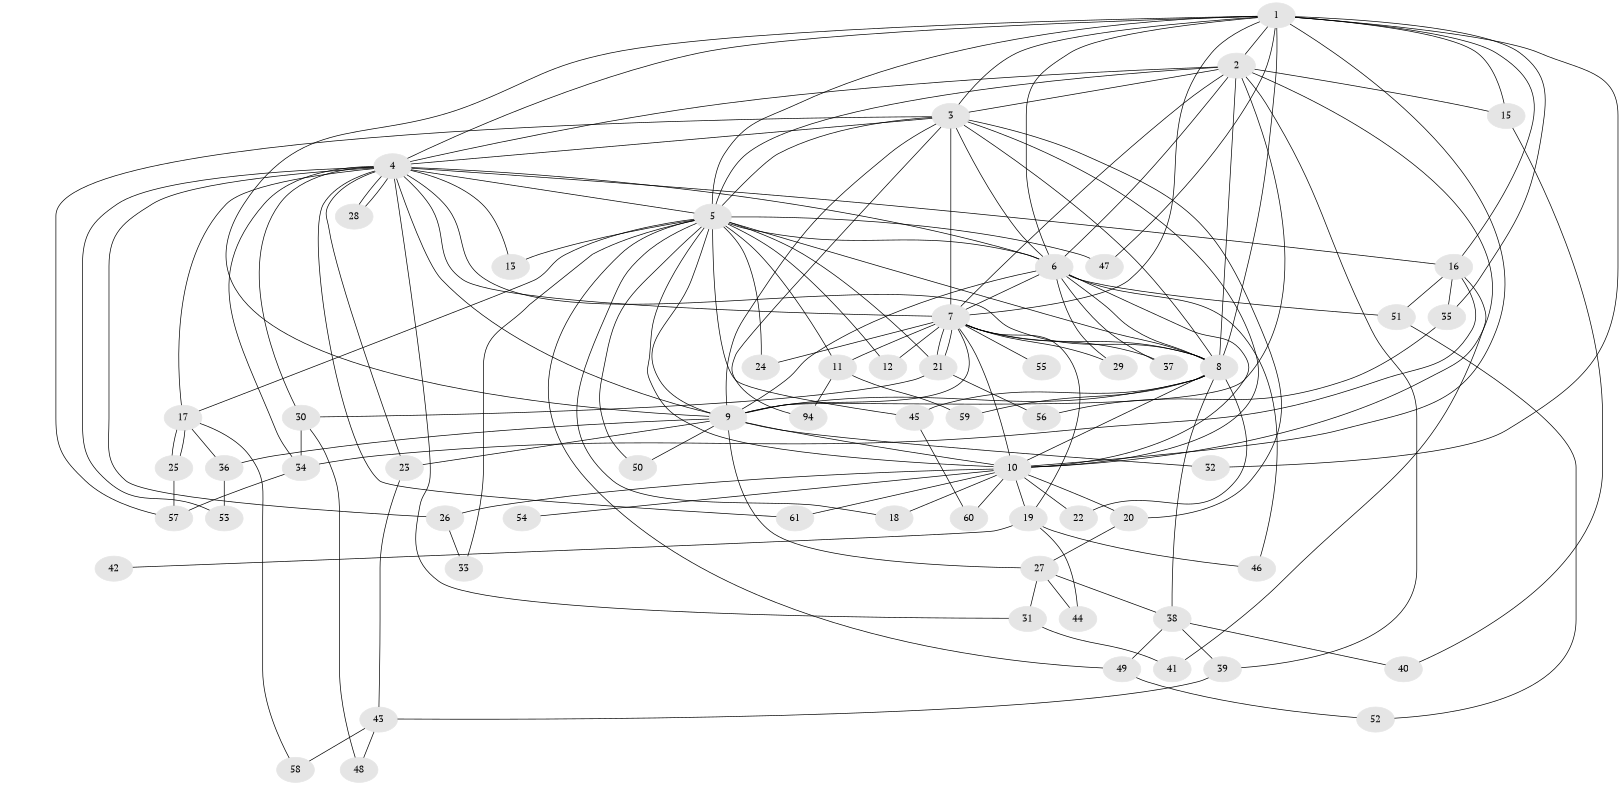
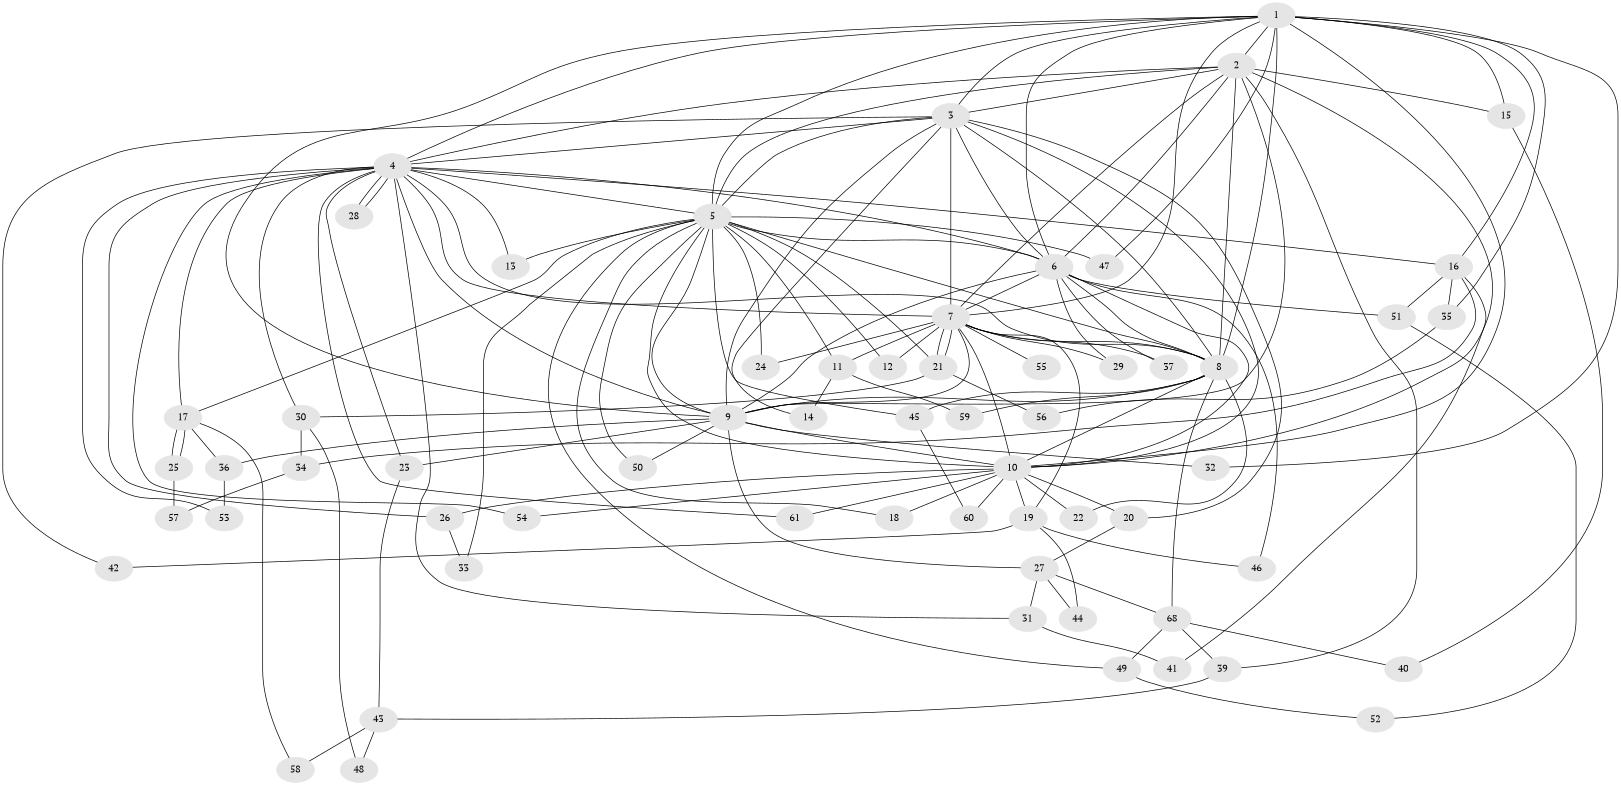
edge "3" -- "57": now "3" -- "42"
edge "4" -- "34": now "4" -- "54"
node "94": label "94" -> "14"
node "38": label "38" -> "68"
